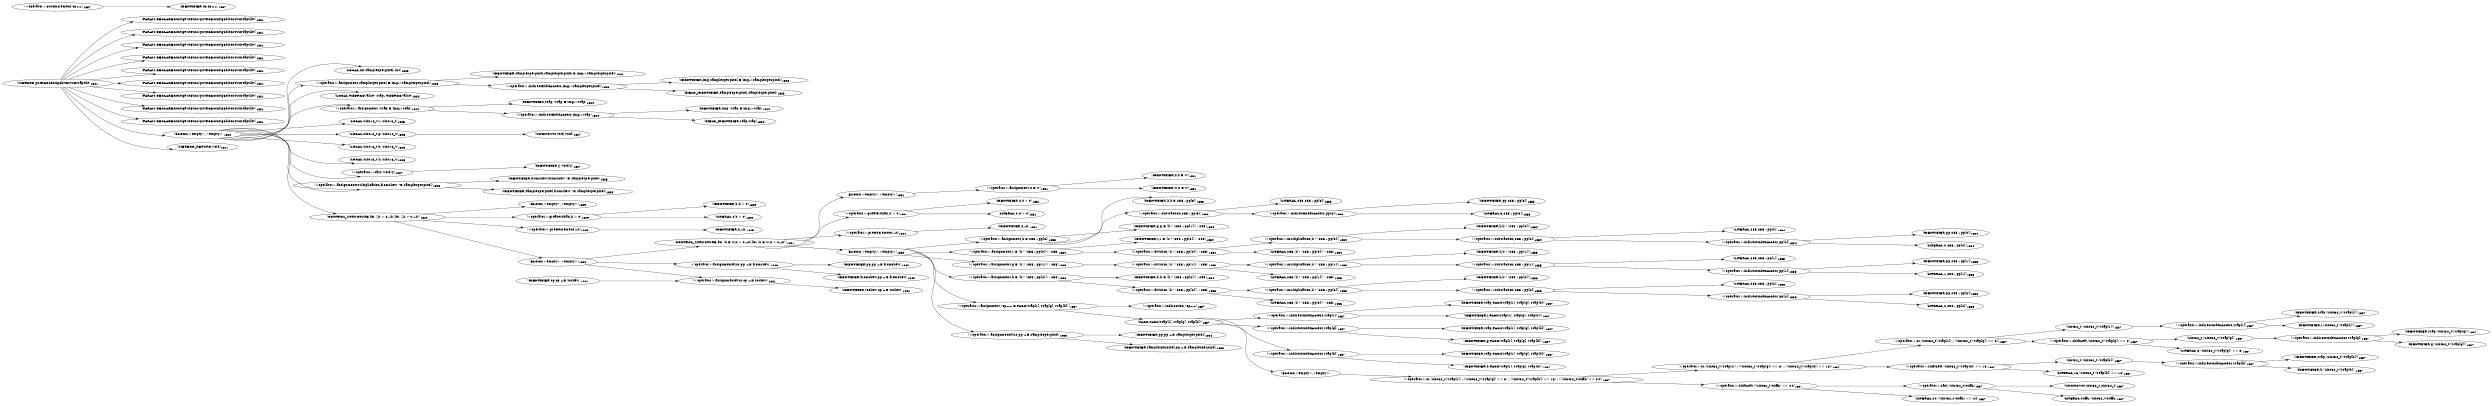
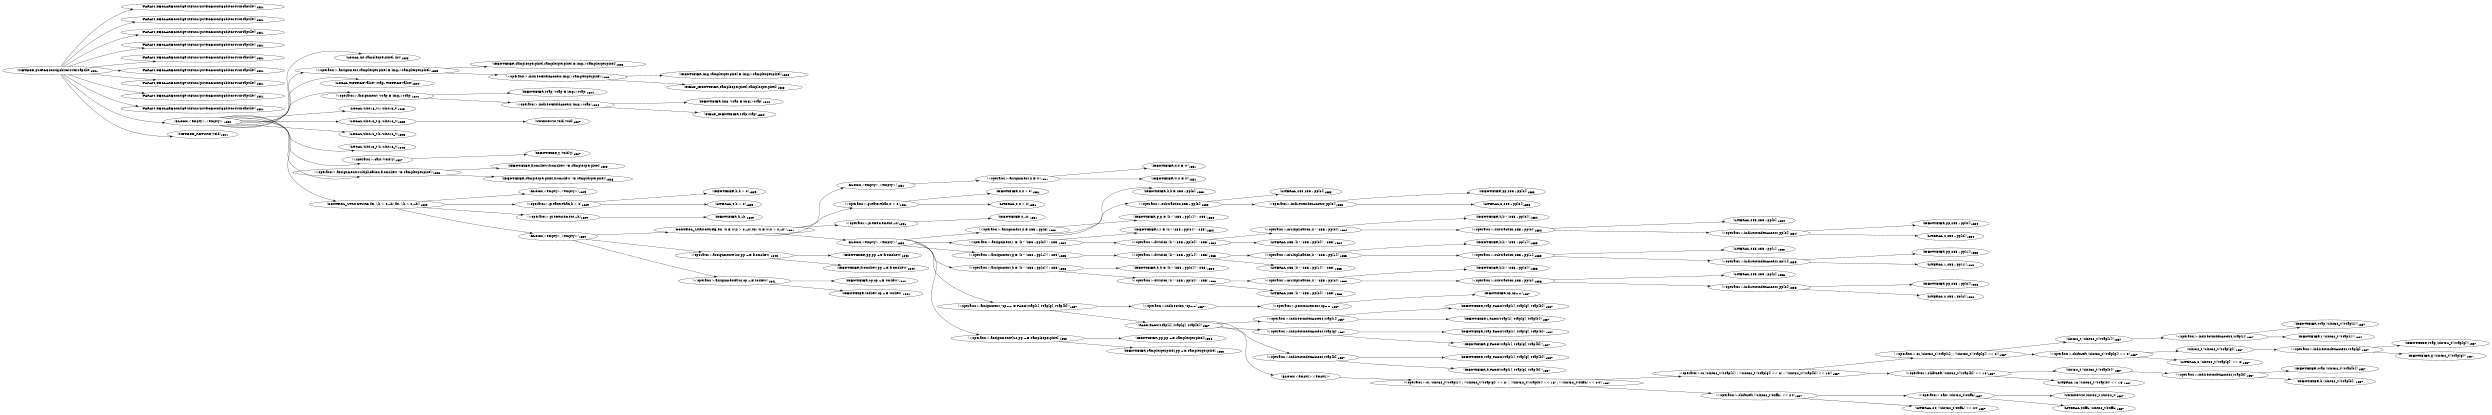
edge "(IDENTIFIER,cp,cp += toskew)" -> "(<operator>.assignmentPlus,cp += toskew)": reversed
edge "(<operator>.indirection,*cp++)" -> "(<operator>.postIncrement,cp++)": added
